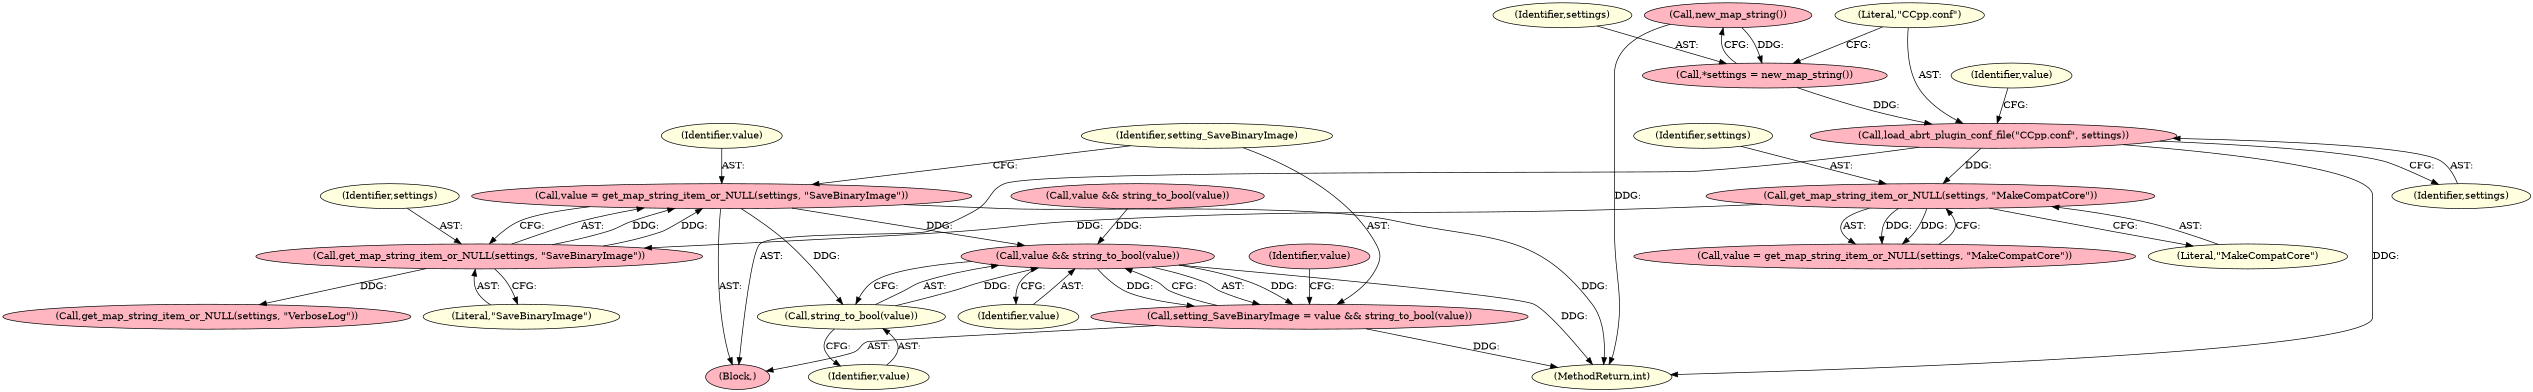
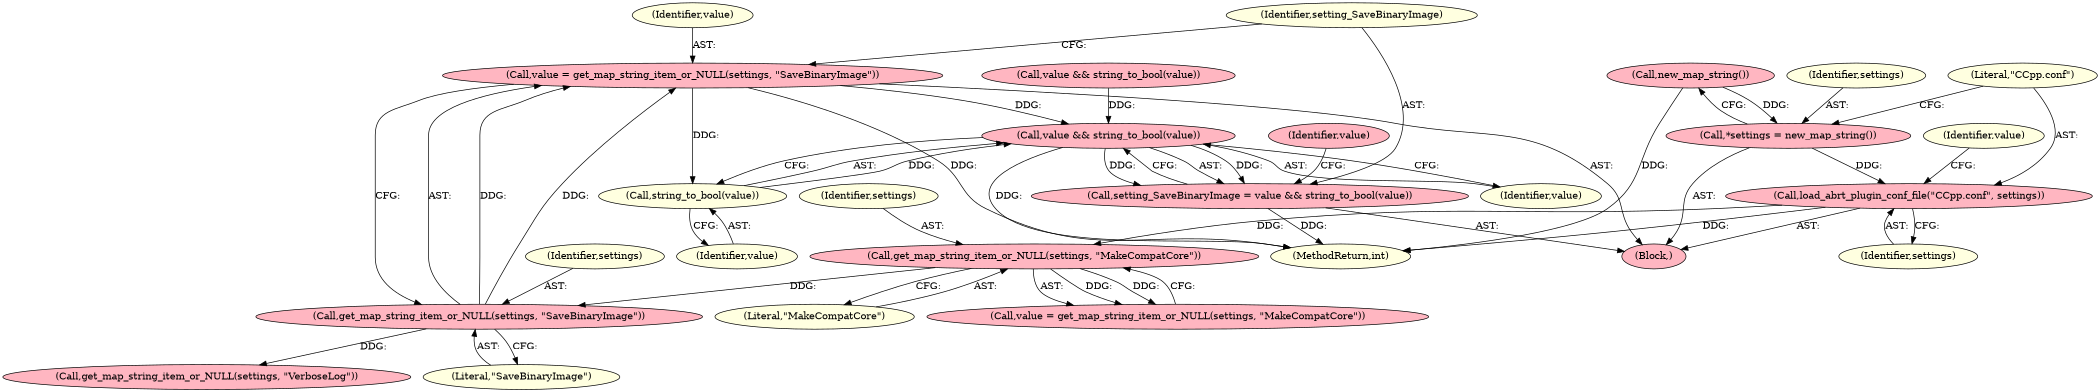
edge "(Call,*settings = new_map_string())" -> "(Block,)": added, label "AST:"
